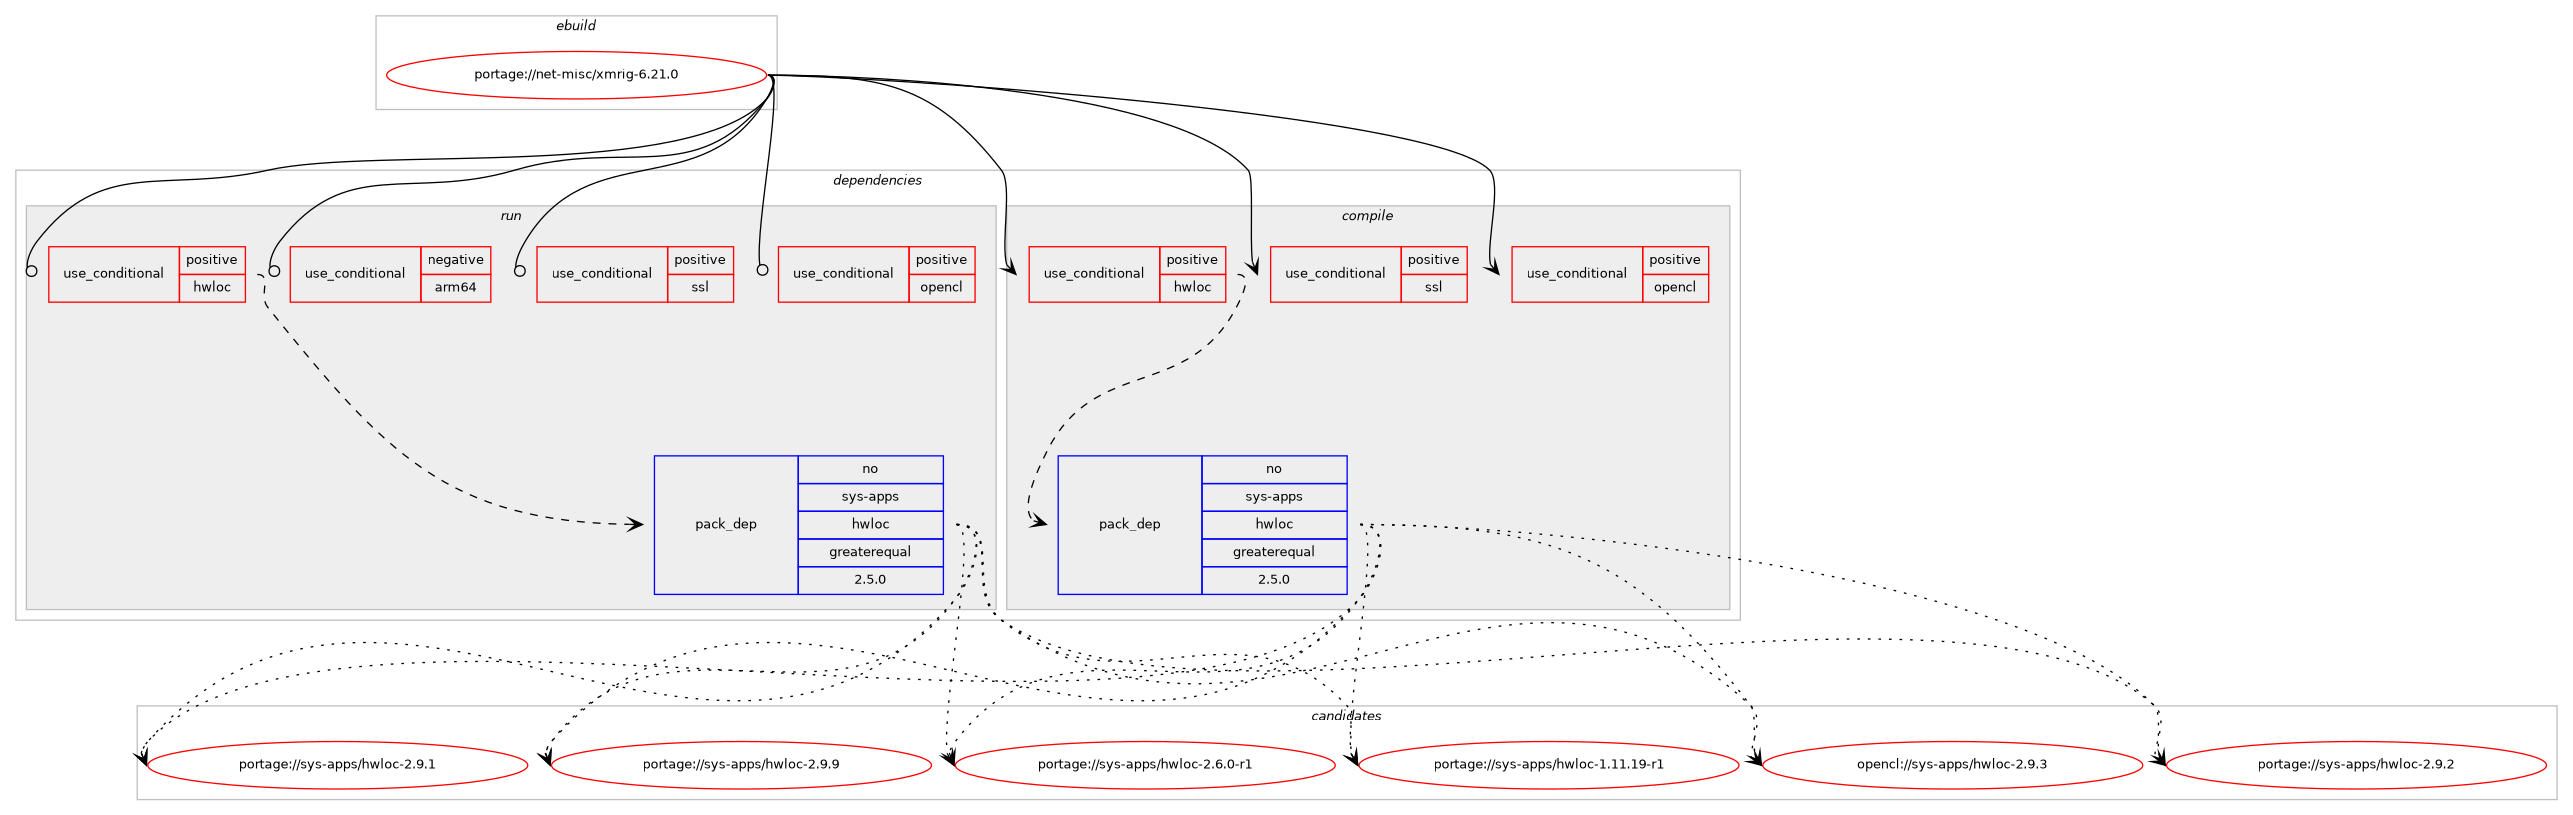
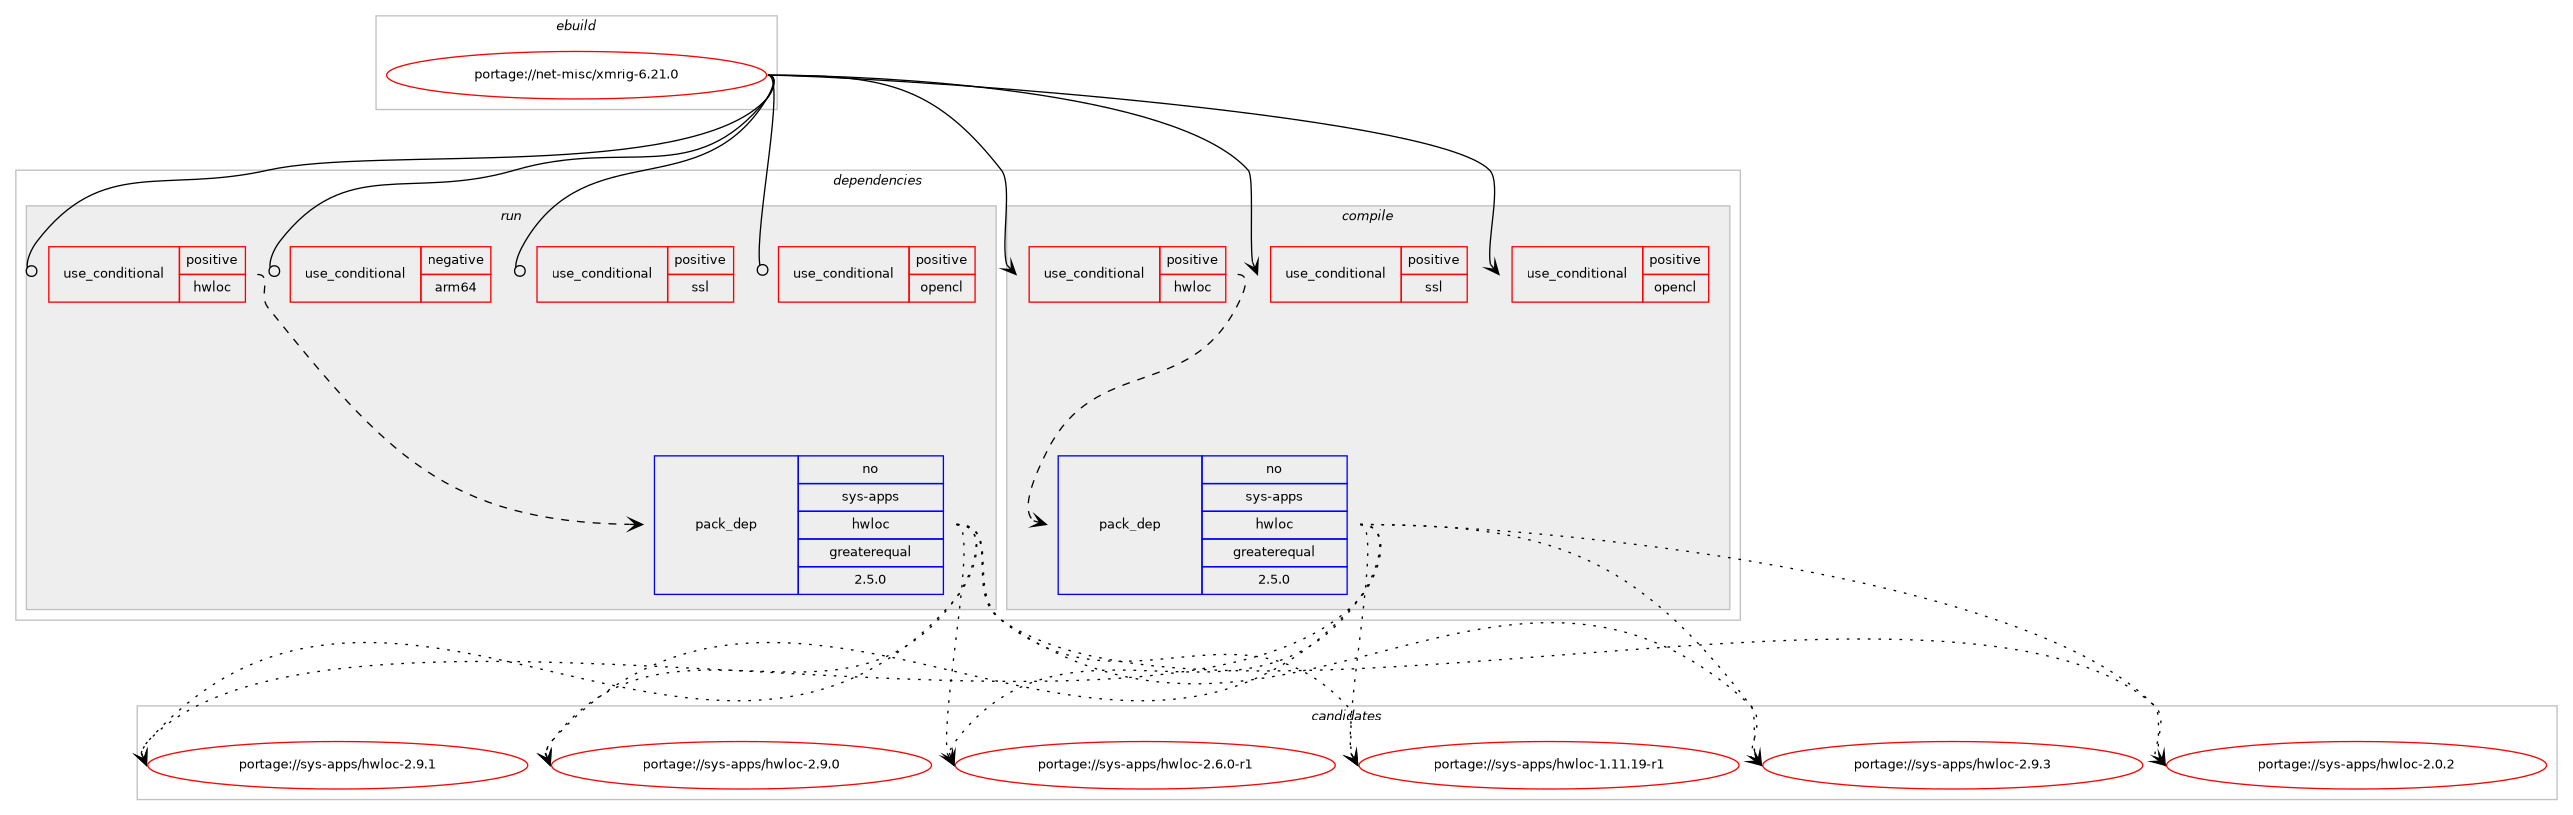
node "portage://sys-apps/hwloc-2.9.9": label "portage://sys-apps/hwloc-2.9.9" -> "portage://sys-apps/hwloc-2.9.0"
node "opencl://sys-apps/hwloc-2.9.3": label "opencl://sys-apps/hwloc-2.9.3" -> "portage://sys-apps/hwloc-2.9.3"
node "portage://sys-apps/hwloc-2.9.2": label "portage://sys-apps/hwloc-2.9.2" -> "portage://sys-apps/hwloc-2.0.2"
